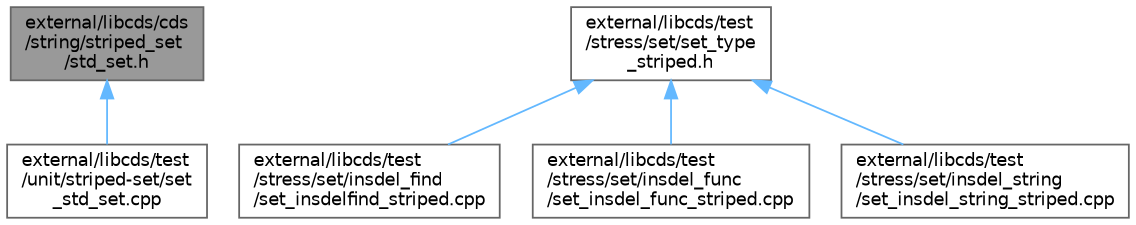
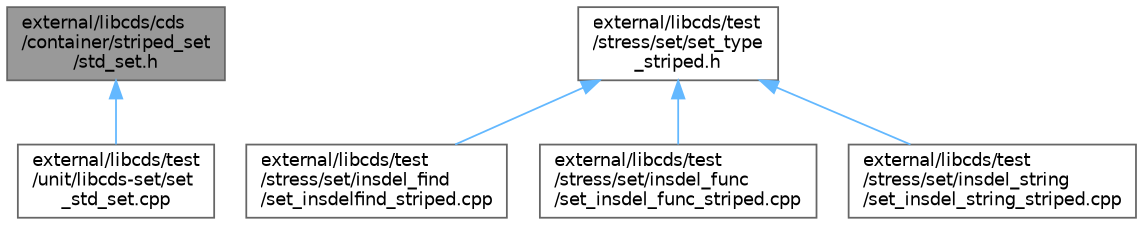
node "external/libcds/cds /string/striped_set /std_set.h": label "external/libcds/cds /string/striped_set /std_set.h" -> "external/libcds/cds /container/striped_set /std_set.h"
node "external/libcds/test /unit/striped-set/set _std_set.cpp": label "external/libcds/test /unit/striped-set/set _std_set.cpp" -> "external/libcds/test /unit/libcds-set/set _std_set.cpp"
